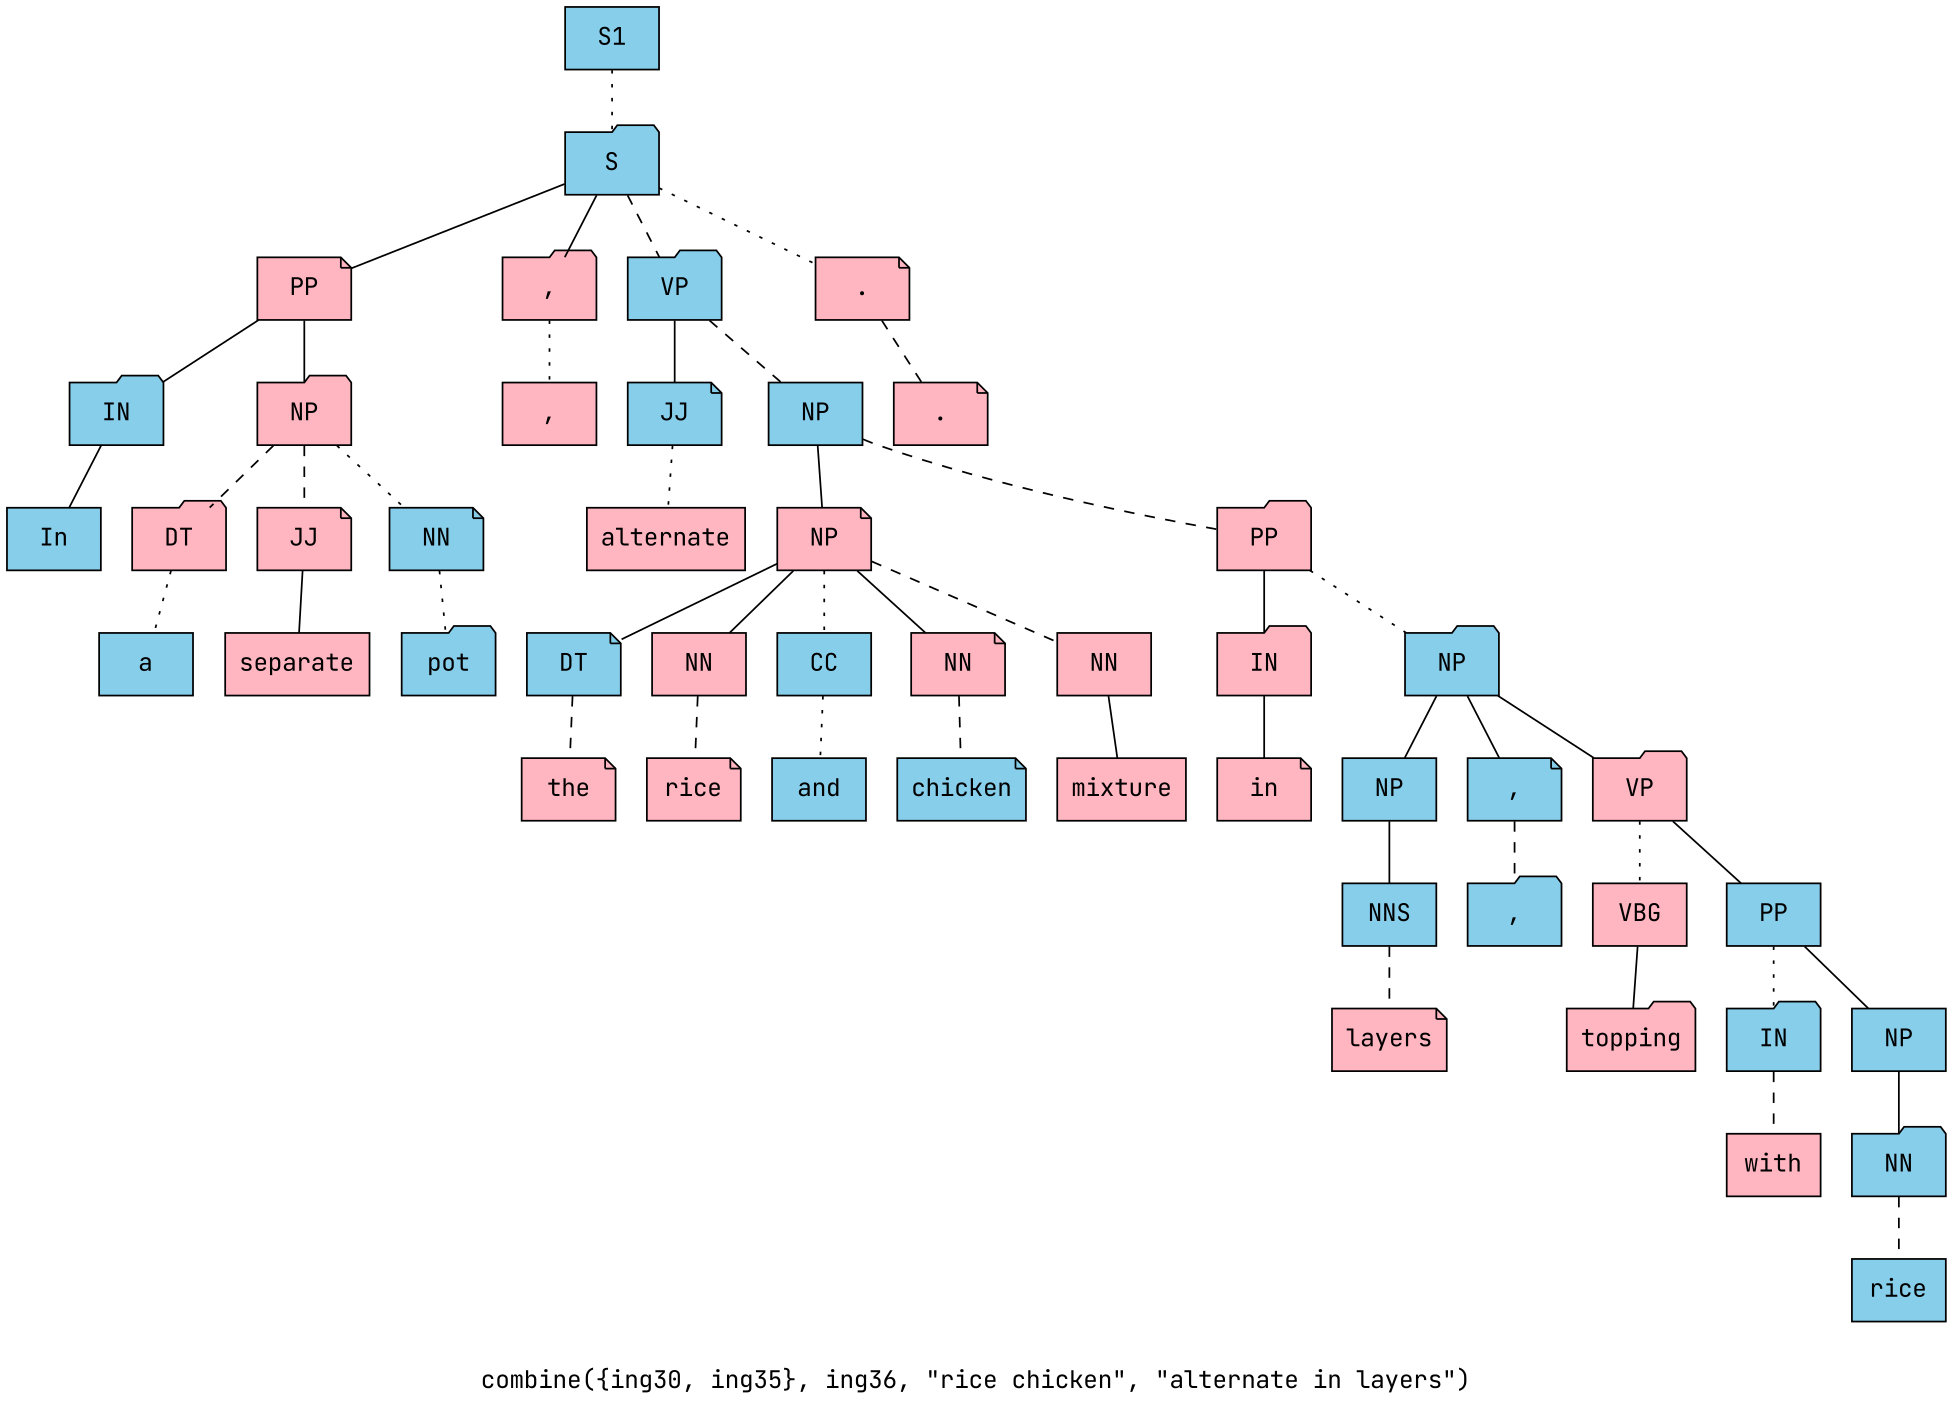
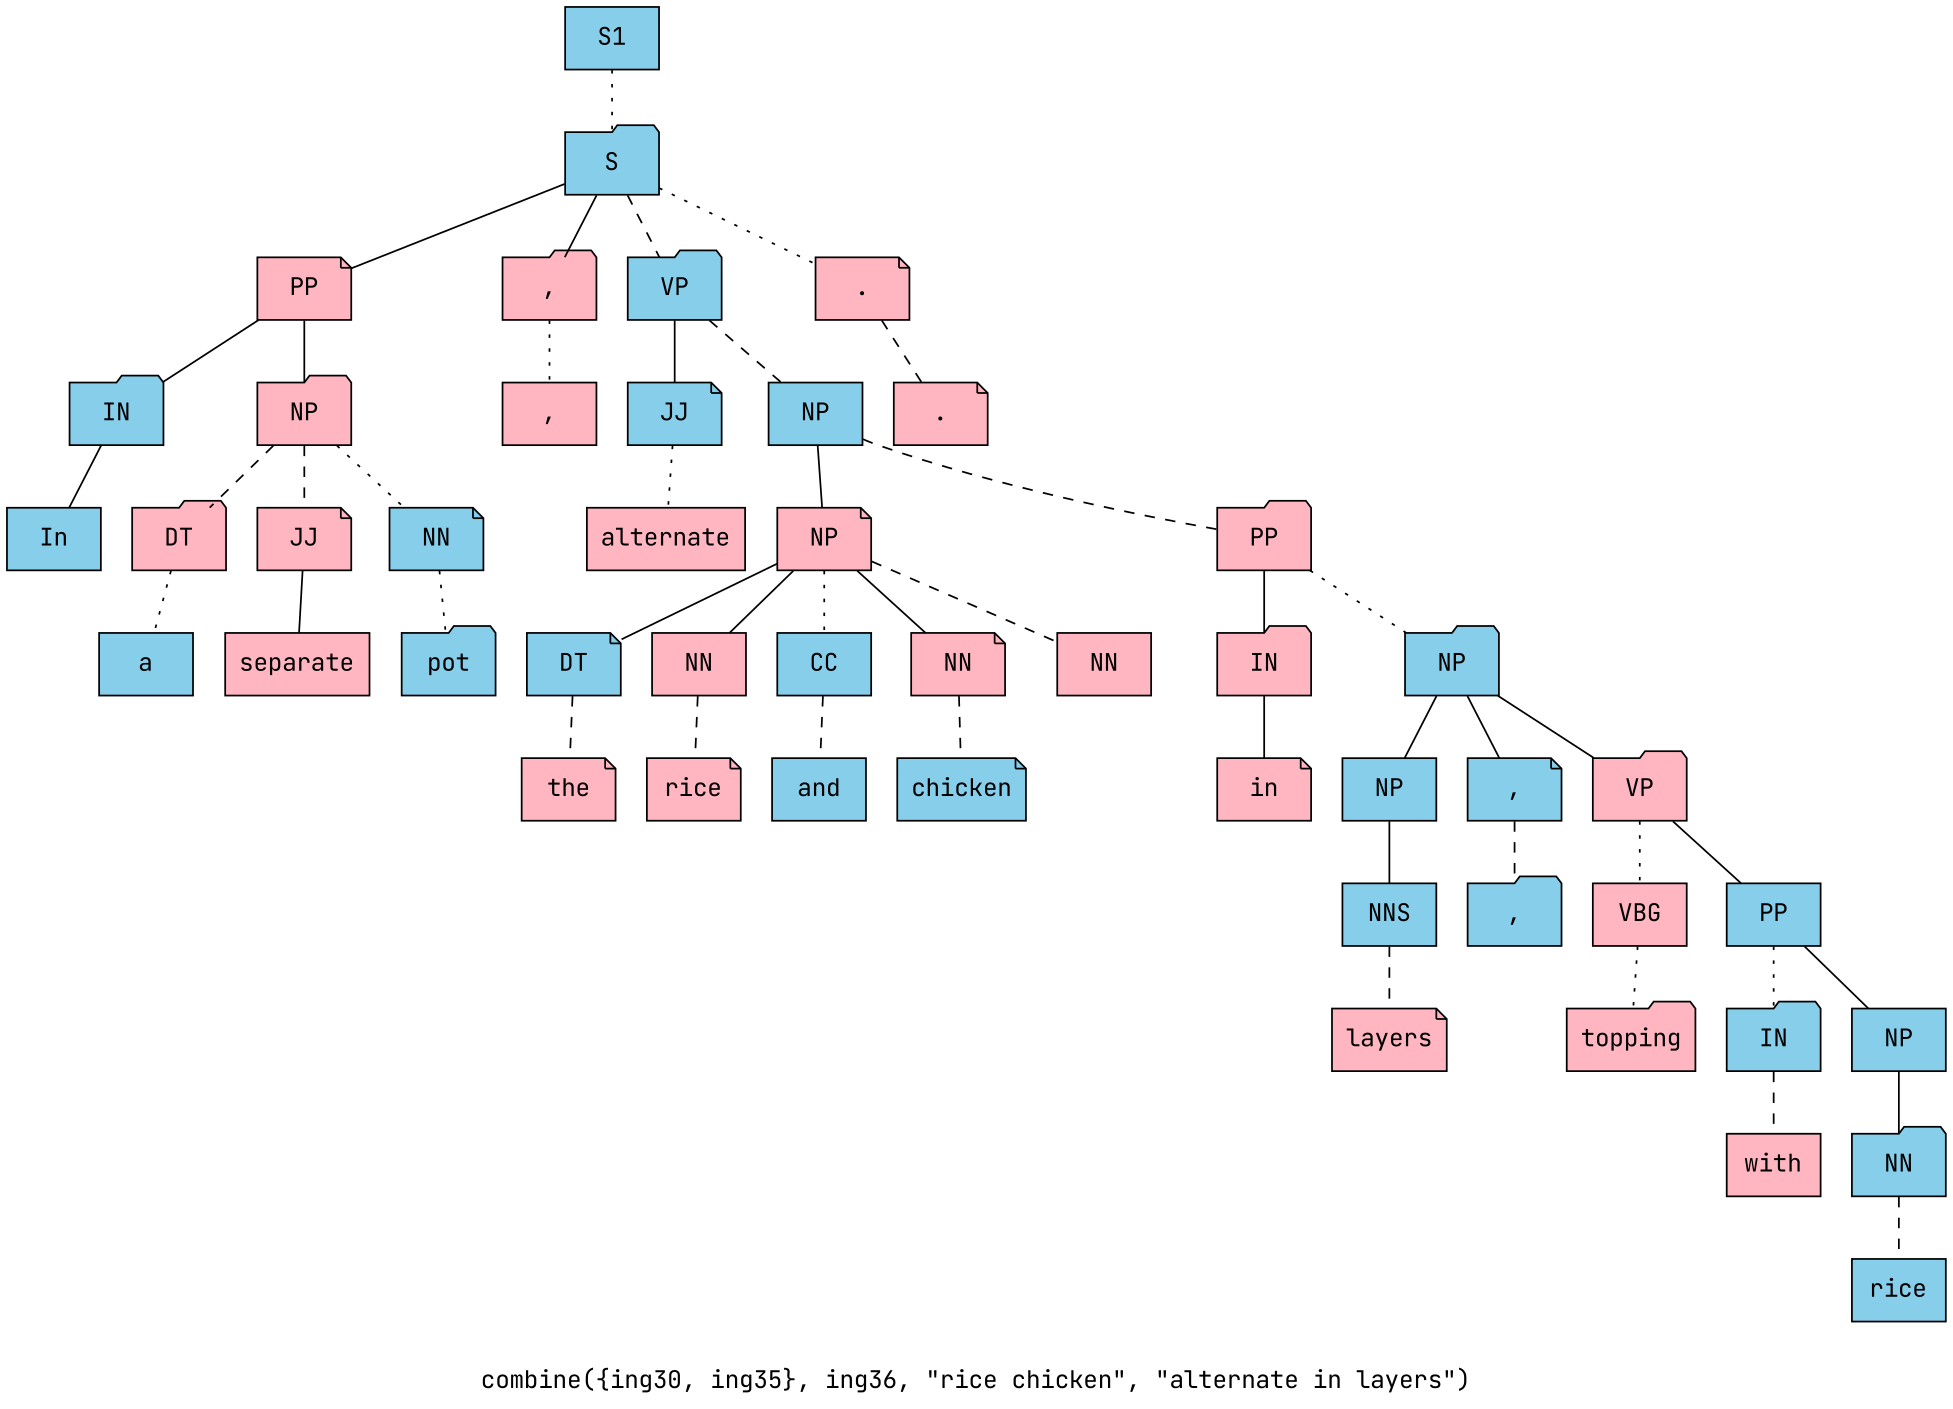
edge "CC" -- "and": style dotted -> dashed
node "mixture": removed
edge "VBG" -- "topping": style solid -> dotted
